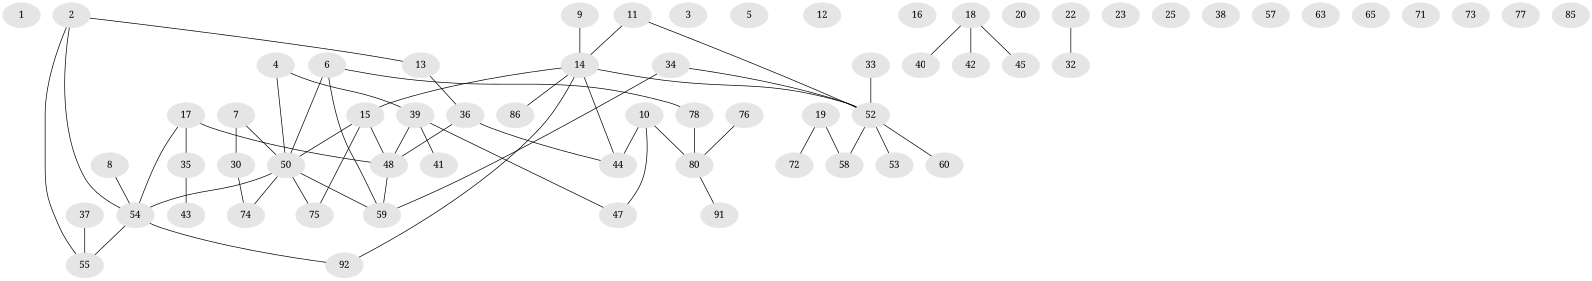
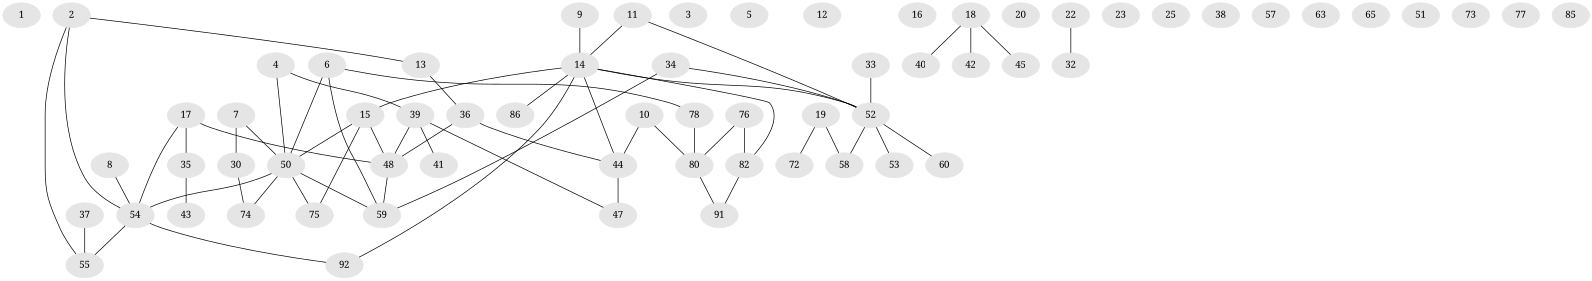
node "71": label "71" -> "51"
node "82": added
edge "10" -- "47": now "44" -- "47"
